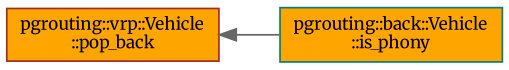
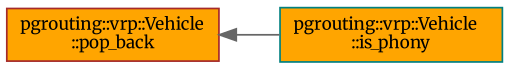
node "pgrouting::back::Vehicle ::is_phony": label "pgrouting::back::Vehicle ::is_phony" -> "pgrouting::vrp::Vehicle ::is_phony"
